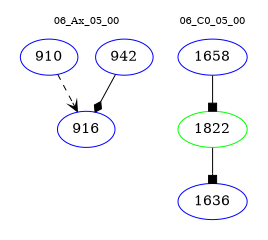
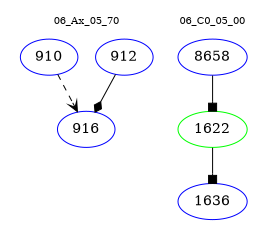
cluster "06_Ax_05_00": label "06_Ax_05_00" -> "06_Ax_05_70"
node "942": label "942" -> "912"
node "1658": label "1658" -> "8658"
node "1822": label "1822" -> "1622"
